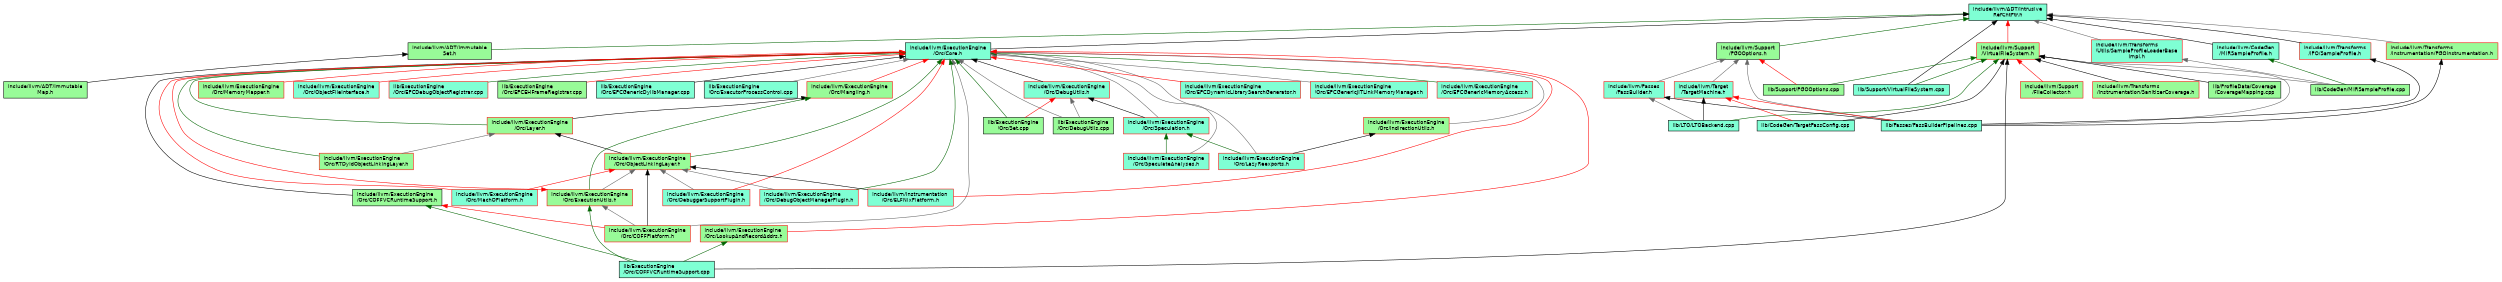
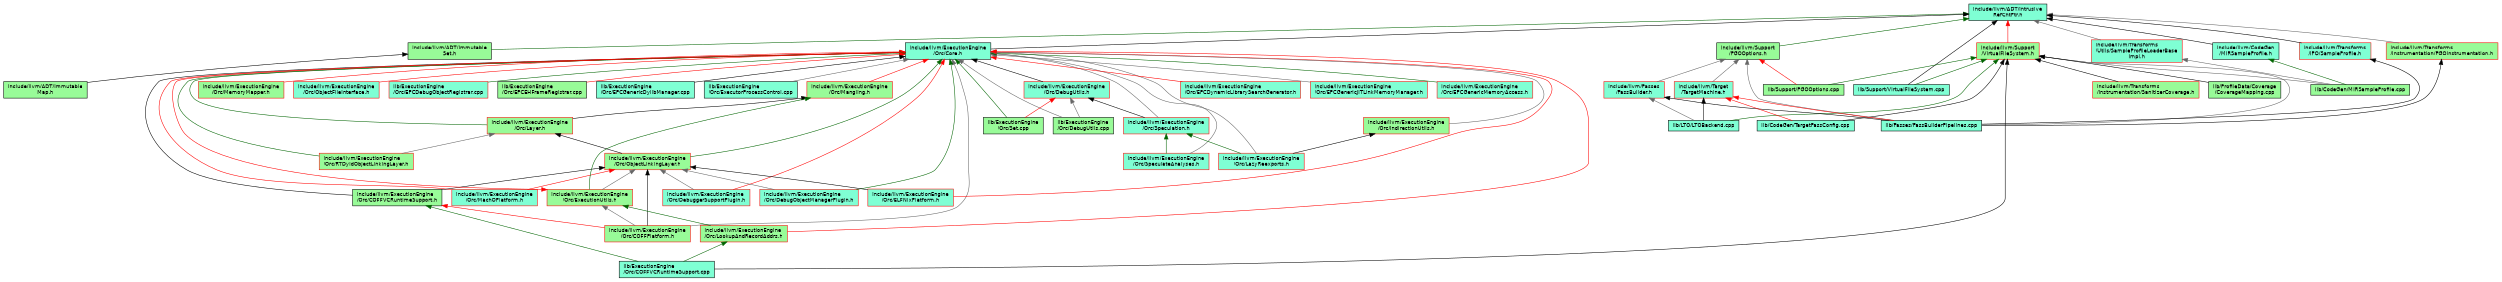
node "include/llvm/Support /FileCollector.h": removed
edge "include/llvm/ExecutionEngine /Orc/COFFVCRuntimeSupport.h" -> "include/llvm/ExecutionEngine /Orc/ObjectLinkingLayer.h": added
node "include/llvm/Instrumentation /Orc/ELFNixPlatform.h": label "include/llvm/Instrumentation /Orc/ELFNixPlatform.h" -> "include/llvm/ExecutionEngine /Orc/ELFNixPlatform.h"
edge "lib/ExecutionEngine /Orc/COFFVCRuntimeSupport.cpp" -> "include/llvm/ExecutionEngine /Orc/ExecutionUtils.h": now "include/llvm/ExecutionEngine /Orc/LookupAndRecordAddrs.h" -> "include/llvm/ExecutionEngine /Orc/ExecutionUtils.h"
